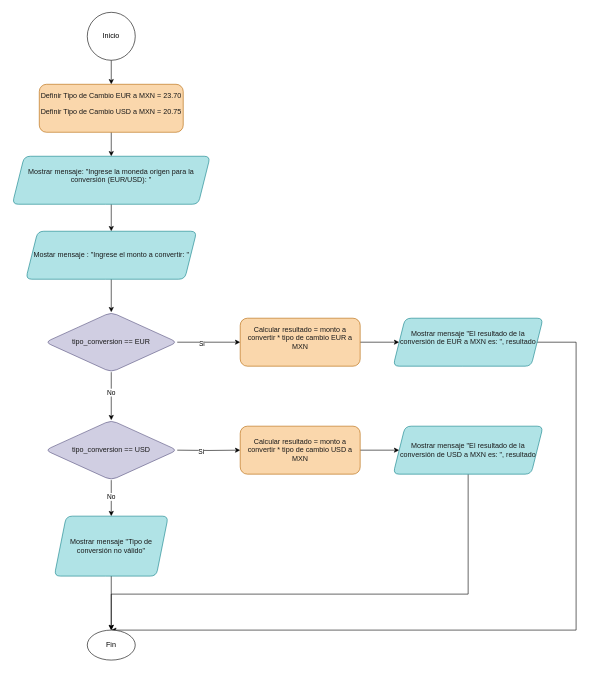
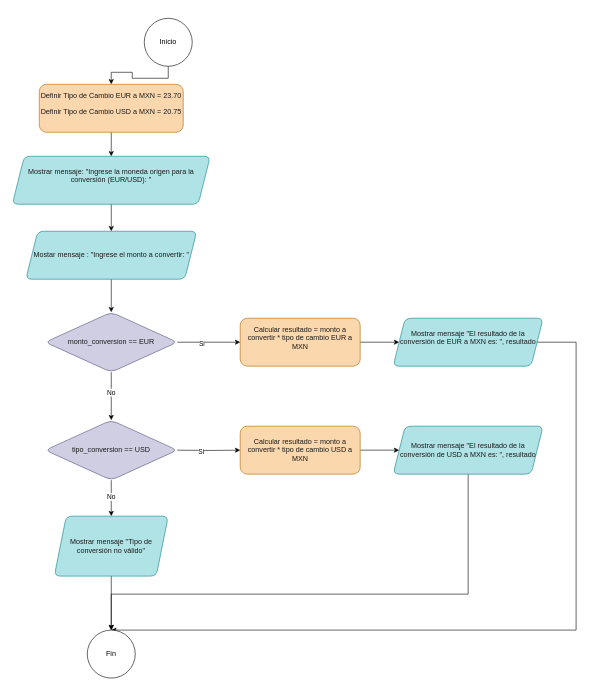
node "Inicio": moved (111, 36) -> (168, 42)
node "tipo_conversion == EUR": label "tipo_conversion == EUR" -> "monto_conversion == EUR"
node "Fin": size 48x30 -> 48x48
